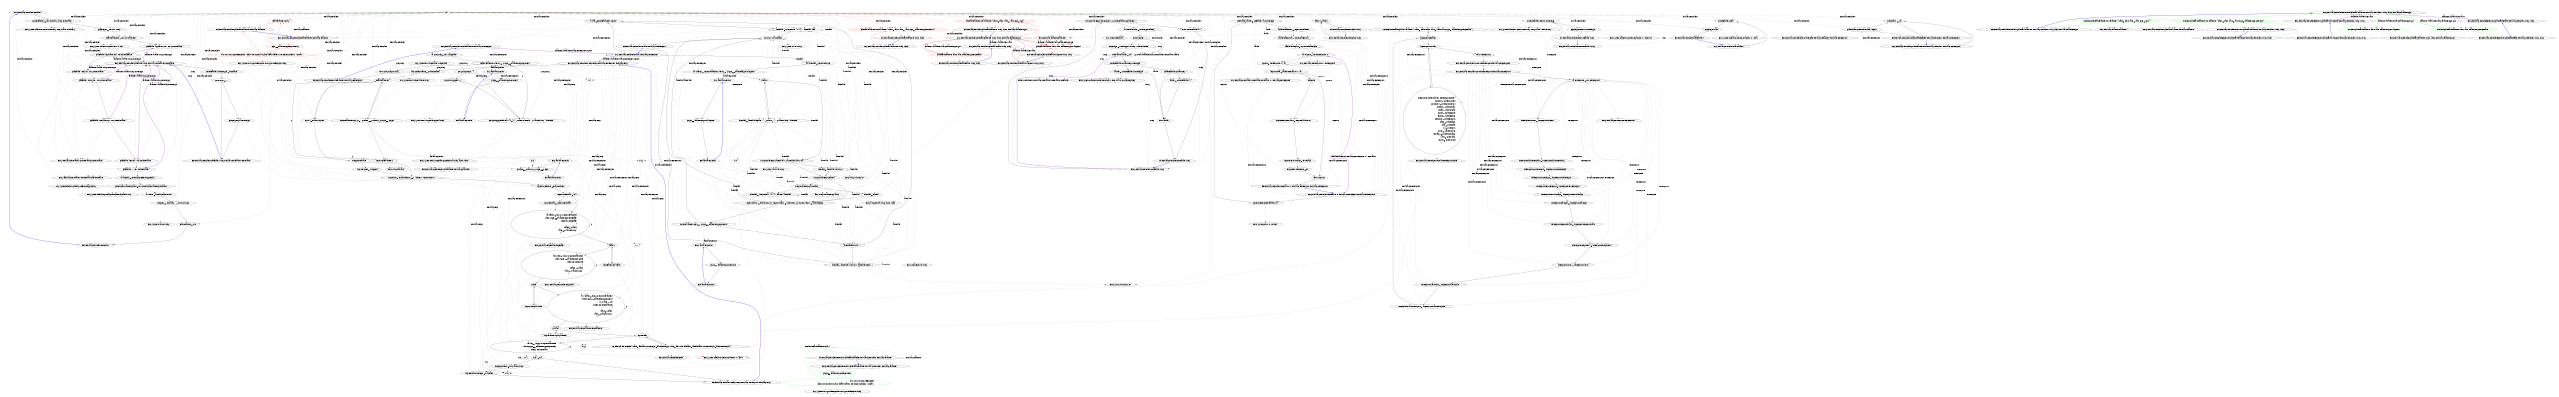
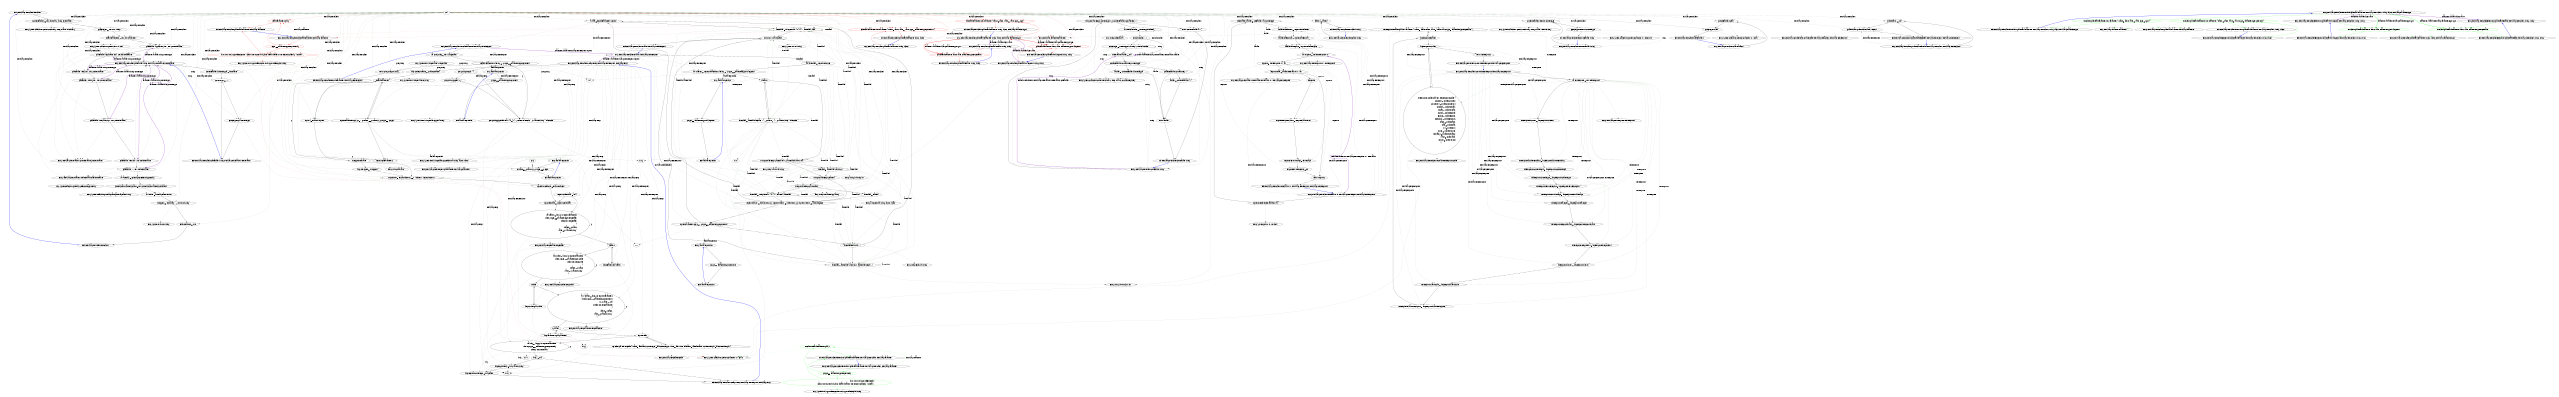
edge "n214" -> "AddHandler(''application/json'', new JsonDeserializer())": added, label "RestSharp.RestClient"
edge "http.FollowRedirects = FollowRedirects" -> "request.Credentials != null": now "http.FollowRedirects = FollowRedirects" -> "http.Credentials = request.Credentials"
